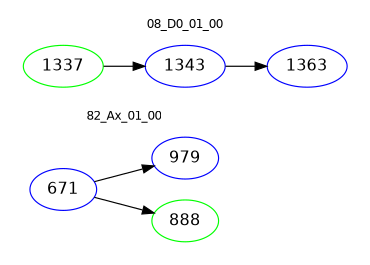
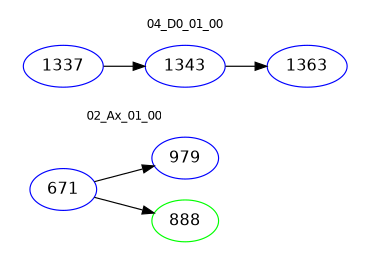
cluster "08_D0_01_00": label "08_D0_01_00" -> "04_D0_01_00"
node "1337": color green -> blue
cluster "82_Ax_01_00": label "82_Ax_01_00" -> "02_Ax_01_00"
